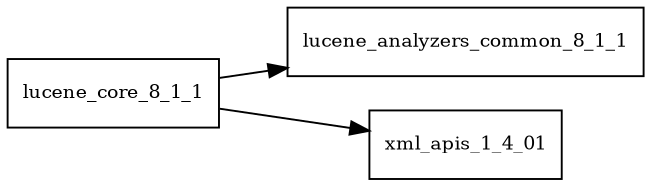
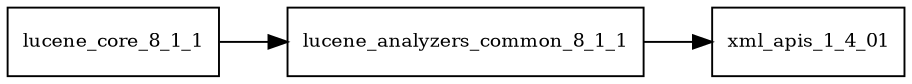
edge "lucene_core_8_1_1" -> "xml_apis_1_4_01": now "lucene_analyzers_common_8_1_1" -> "xml_apis_1_4_01"
